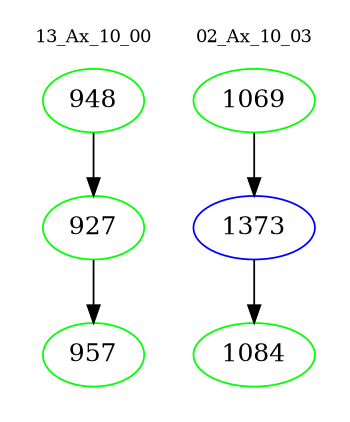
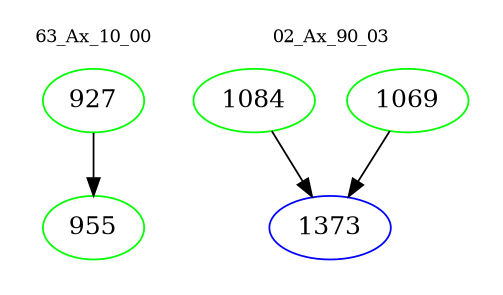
cluster "13_Ax_10_00": label "13_Ax_10_00" -> "63_Ax_10_00"
cluster "02_Ax_10_03": label "02_Ax_10_03" -> "02_Ax_90_03"
node "948": removed
edge "1373" -> "1084": reversed
node "957": label "957" -> "955"
